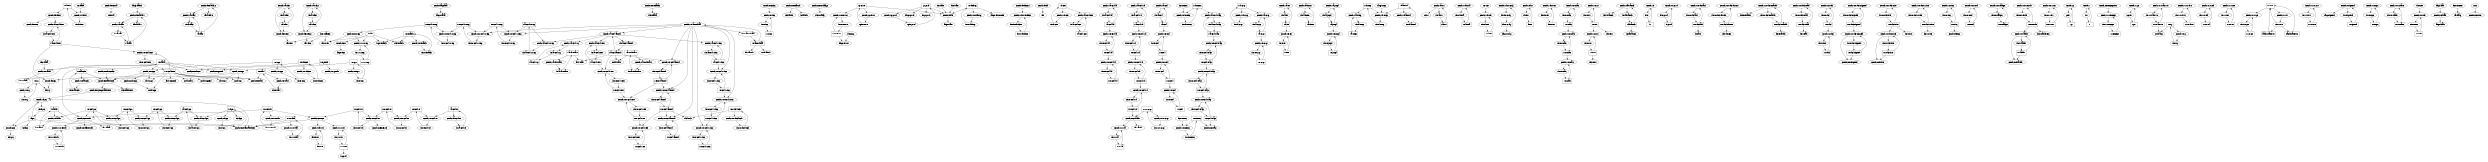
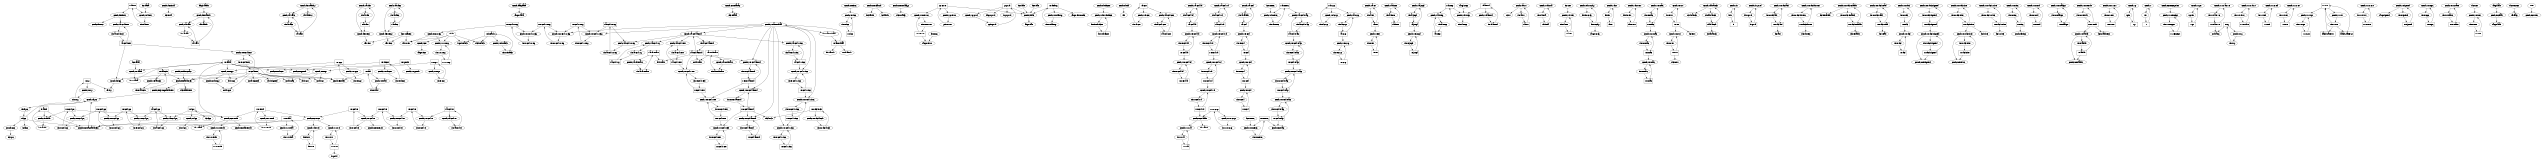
node "rin.a.ctrl": label "rin.a.ctrl" -> "rin.a.daddr"
node "comb/ex_jump_address": shape ellipse -> box
edge "comb/v.f.pc" -> "comb/npc": removed
